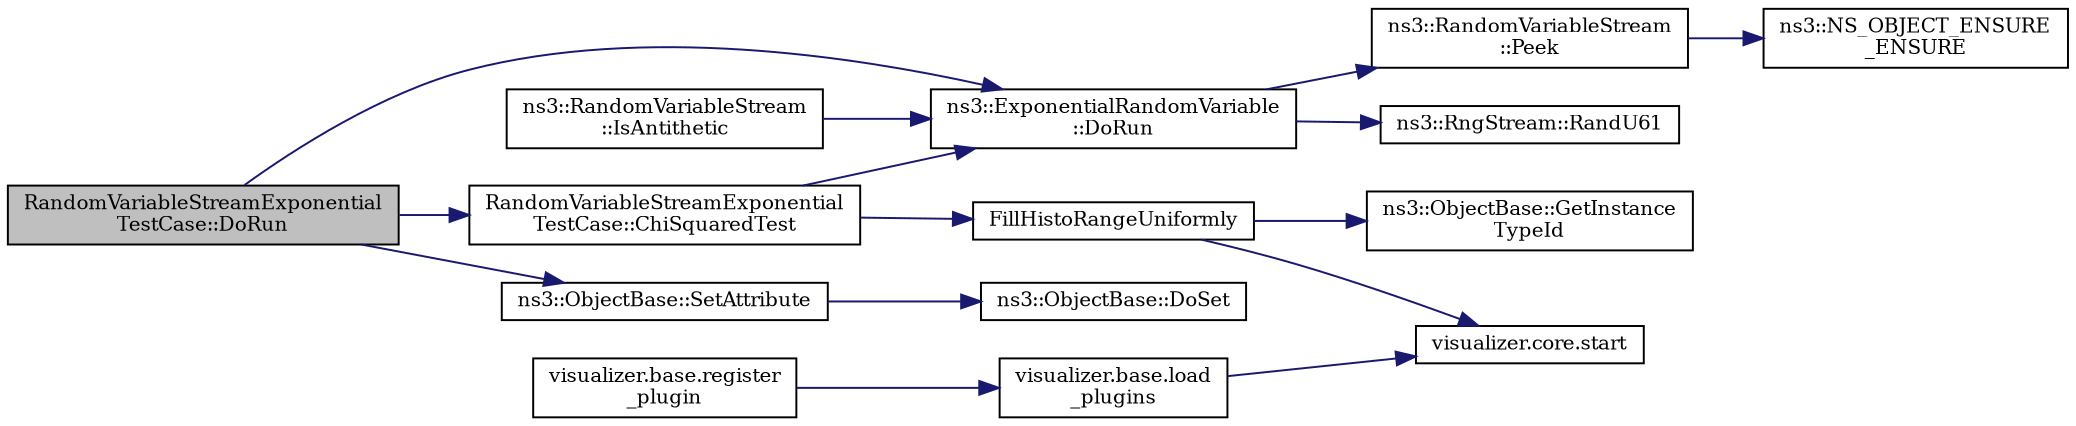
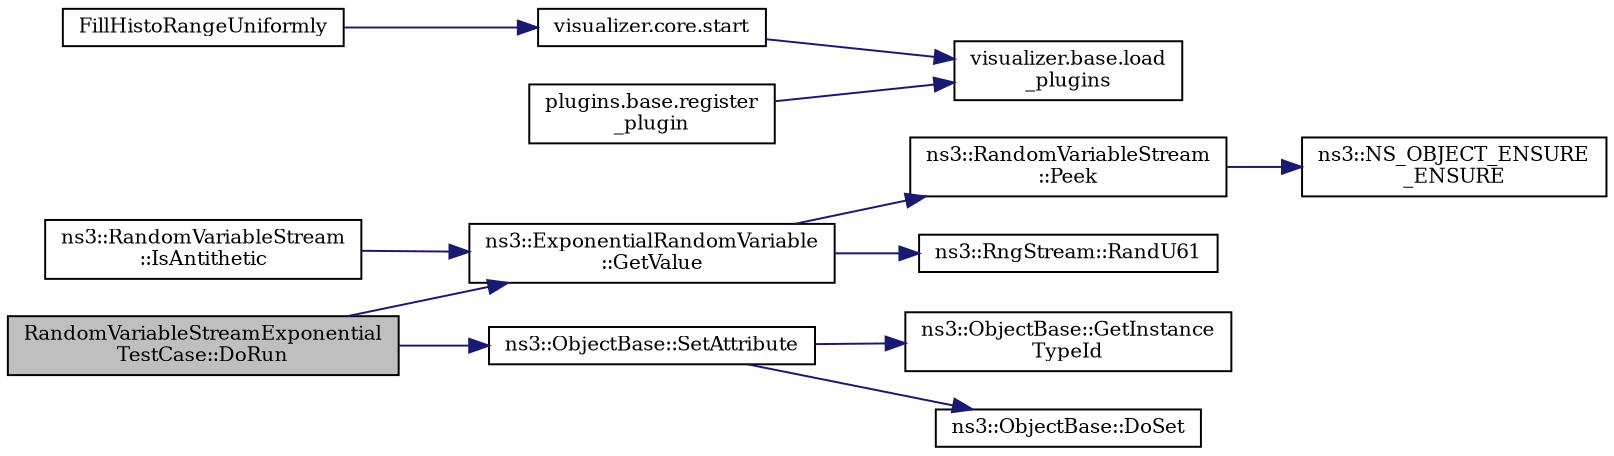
node "ns3::ExponentialRandomVariable ::DoRun": label "ns3::ExponentialRandomVariable ::DoRun" -> "ns3::ExponentialRandomVariable ::GetValue"
node "RandomVariableStreamExponential TestCase::ChiSquaredTest": removed
edge "FillHistoRangeUniformly" -> "ns3::ObjectBase::GetInstance TypeId": now "ns3::ObjectBase::SetAttribute" -> "ns3::ObjectBase::GetInstance TypeId"
edge "visualizer.base.load _plugins" -> "visualizer.core.start": reversed
node "visualizer.base.register _plugin": label "visualizer.base.register _plugin" -> "plugins.base.register _plugin"
